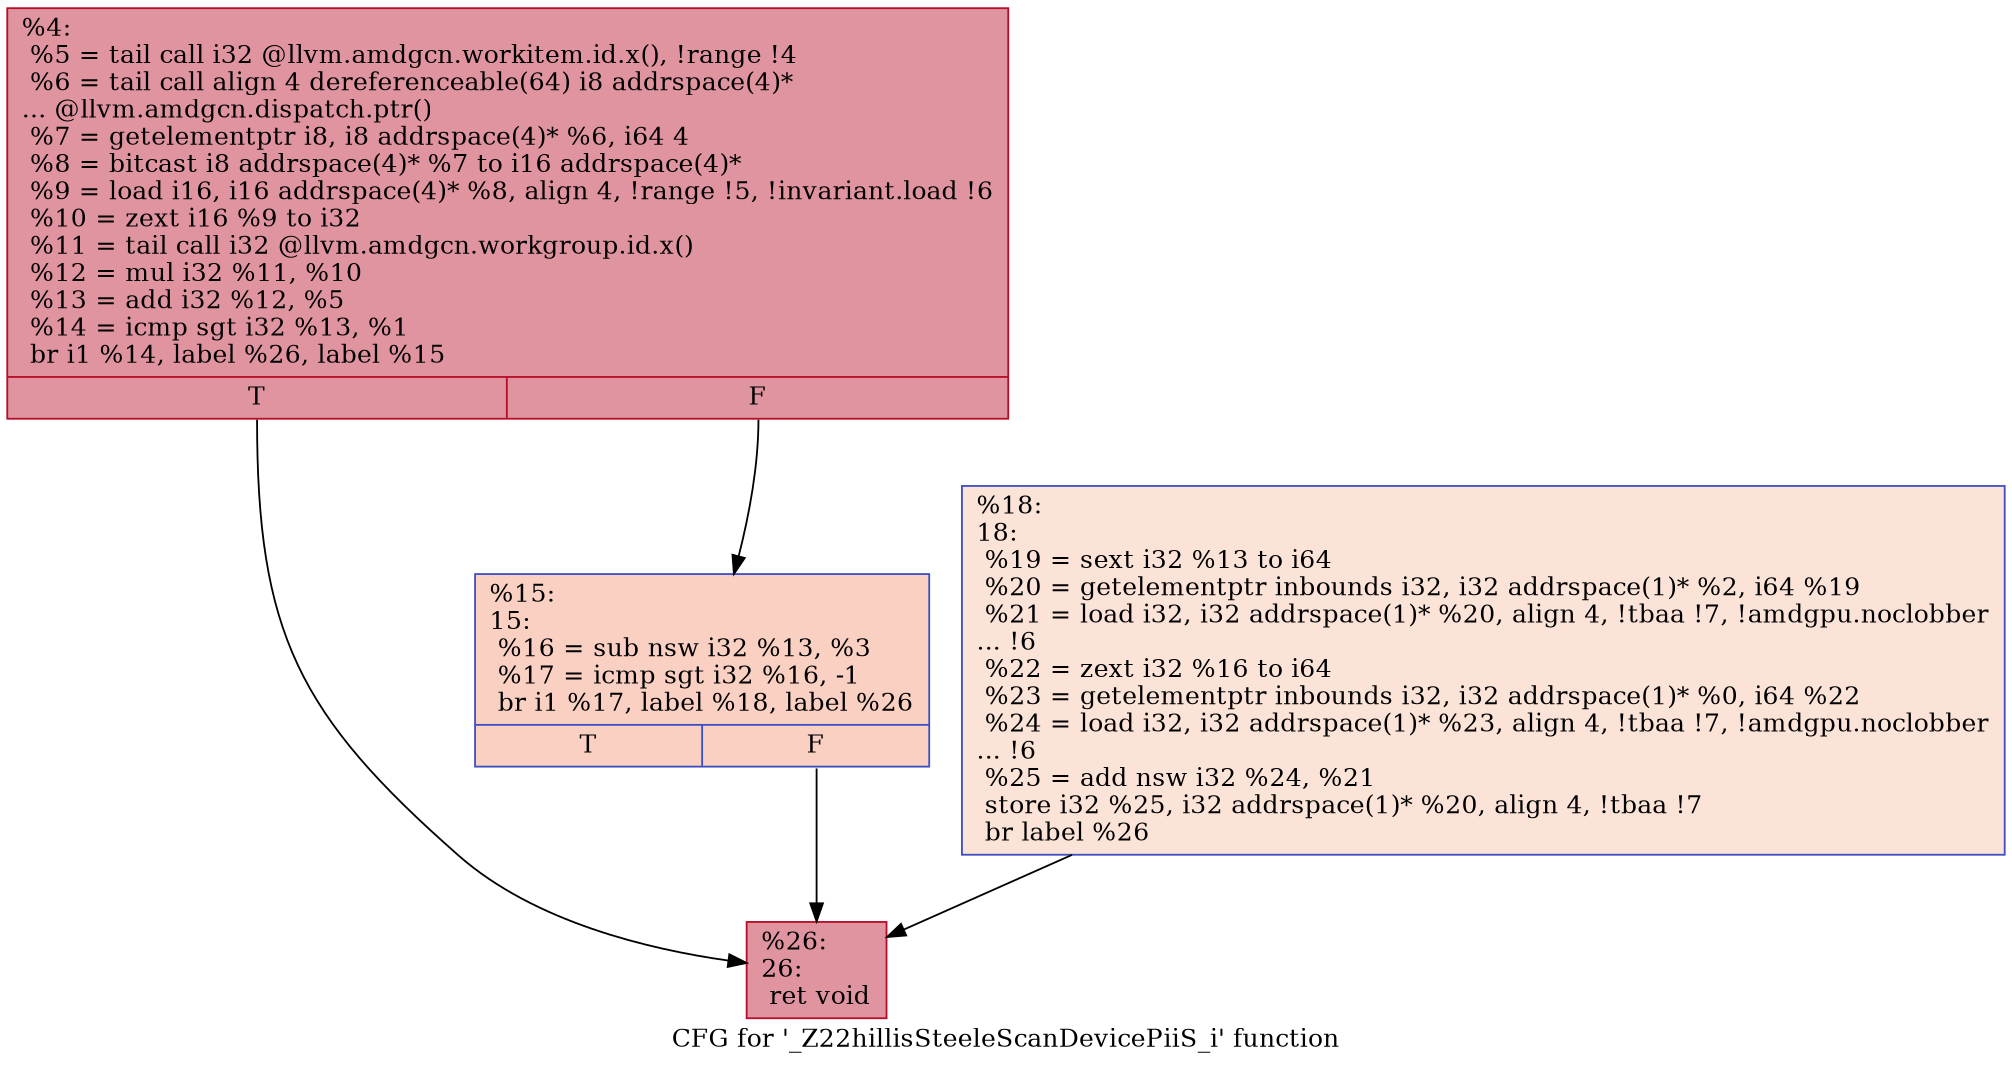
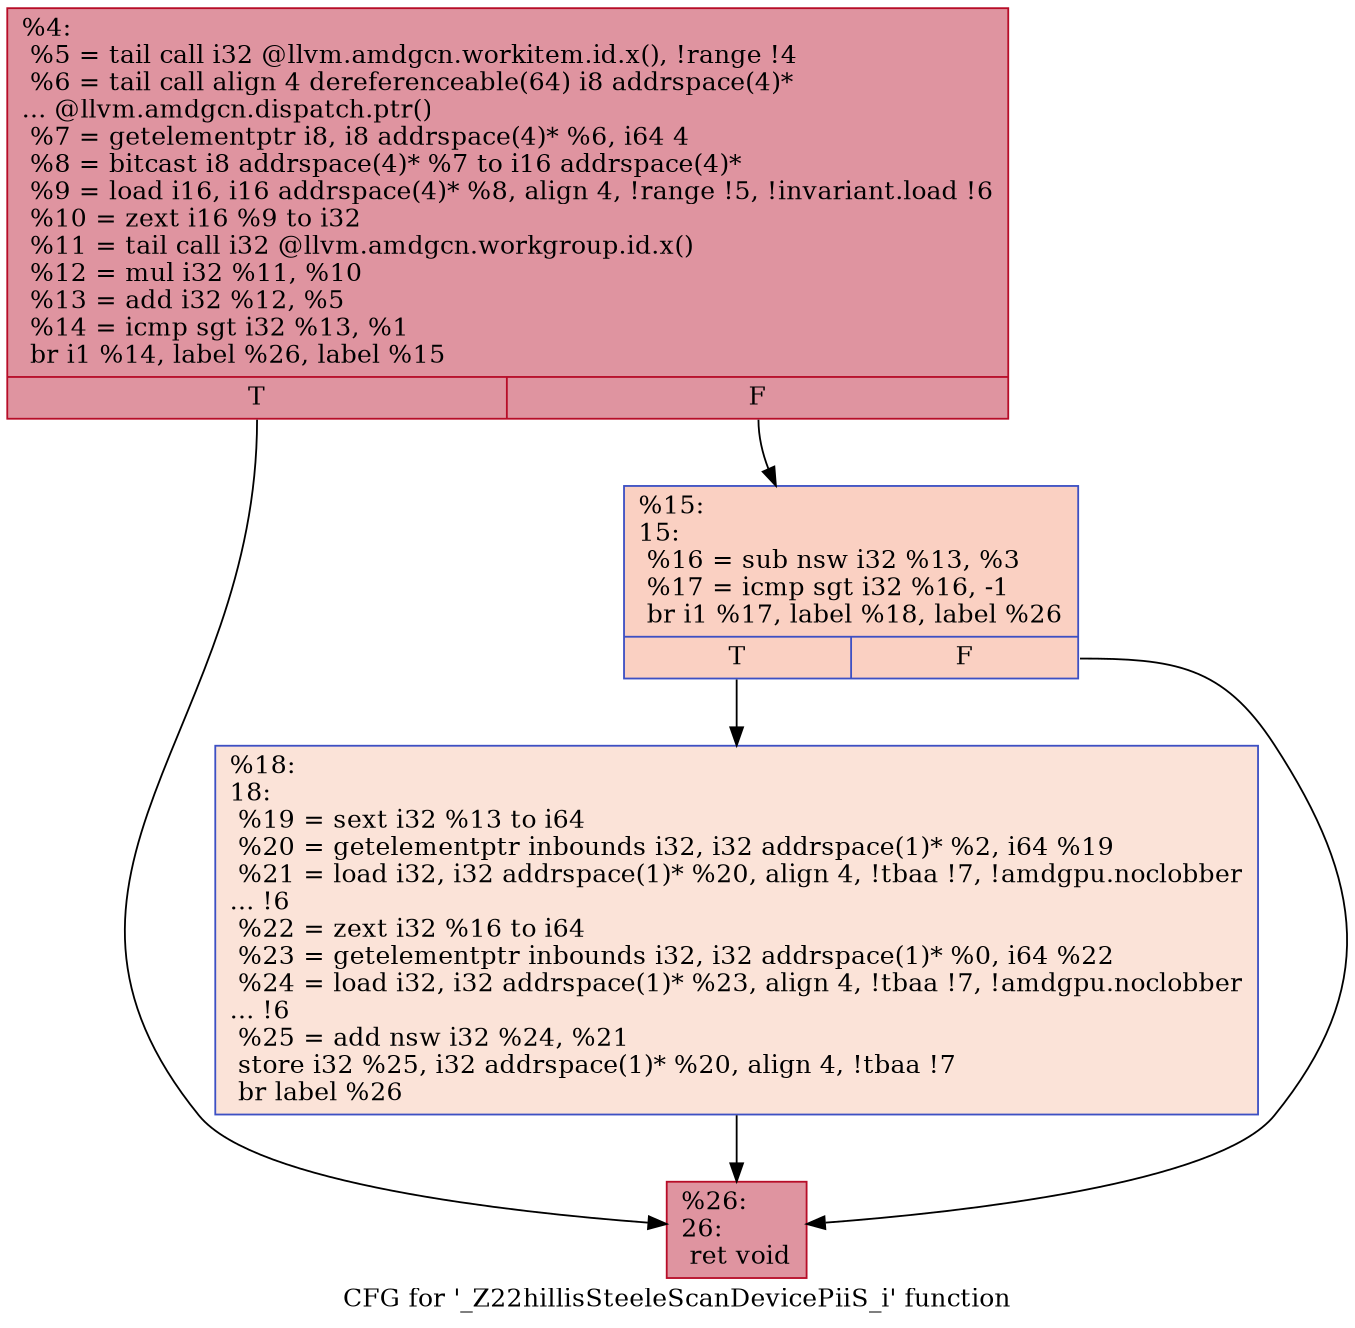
edge "%15:" -> "%18:": added
